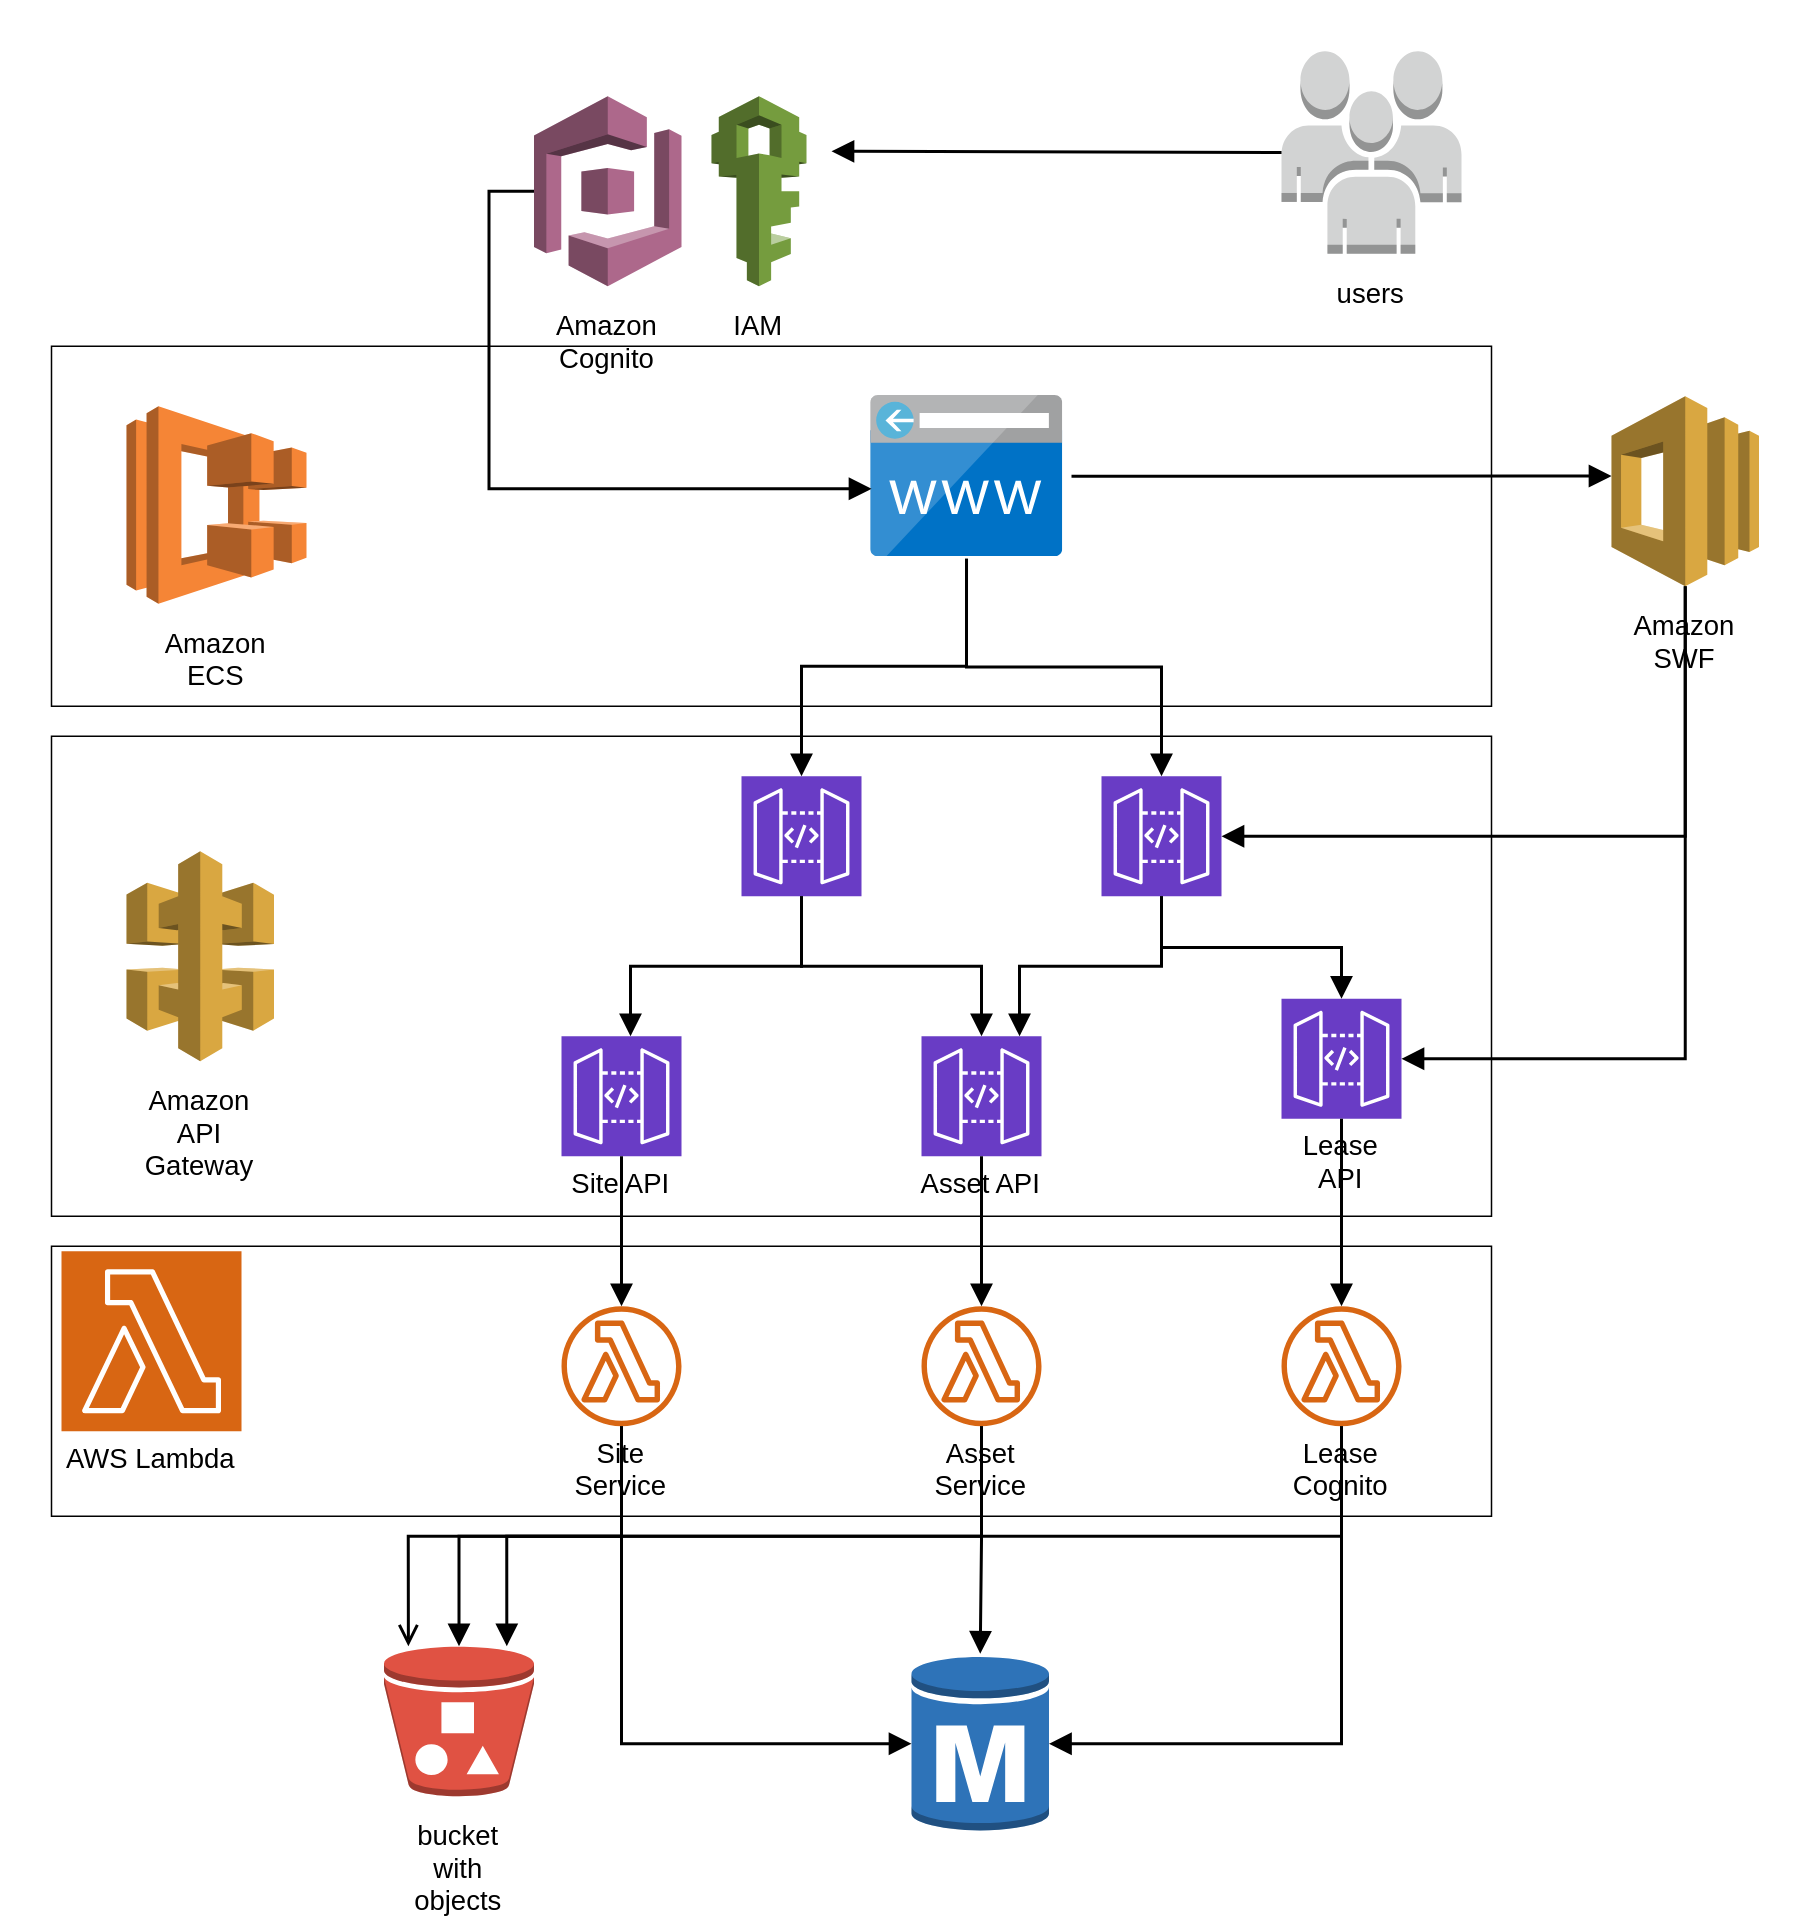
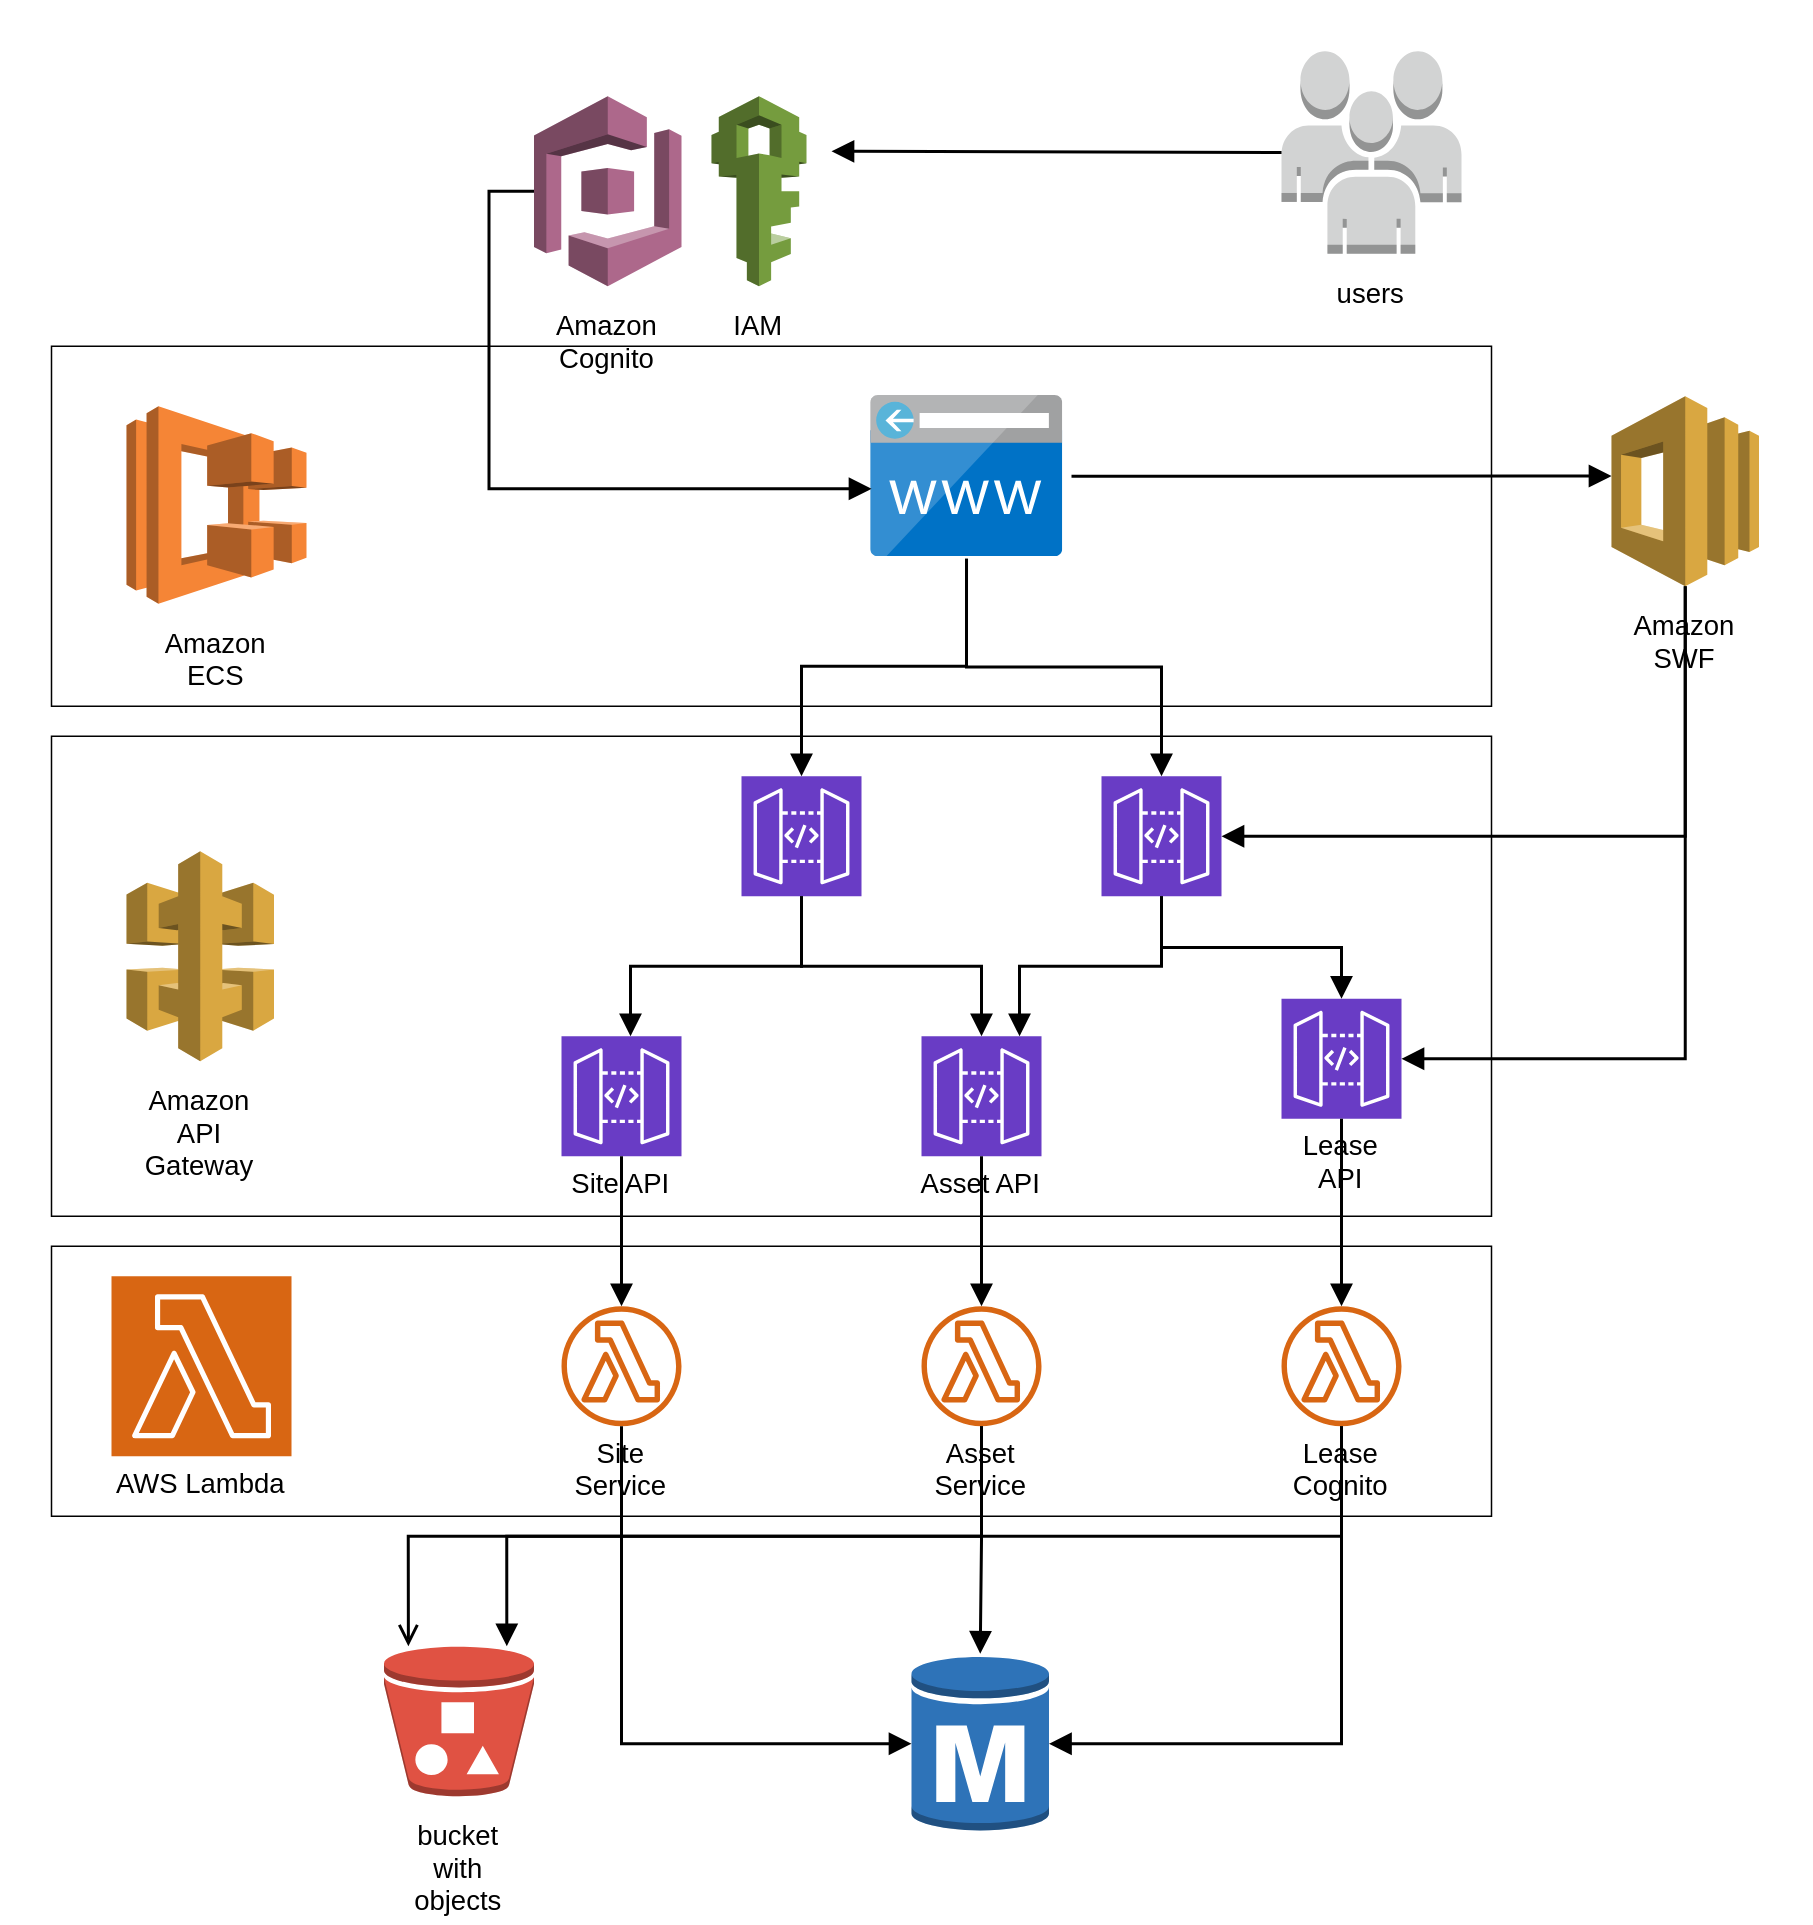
node "AWS Lambda": moved (151, 1341) -> (201, 1366)
edge "Site Service" -> "bucket with objects": removed
